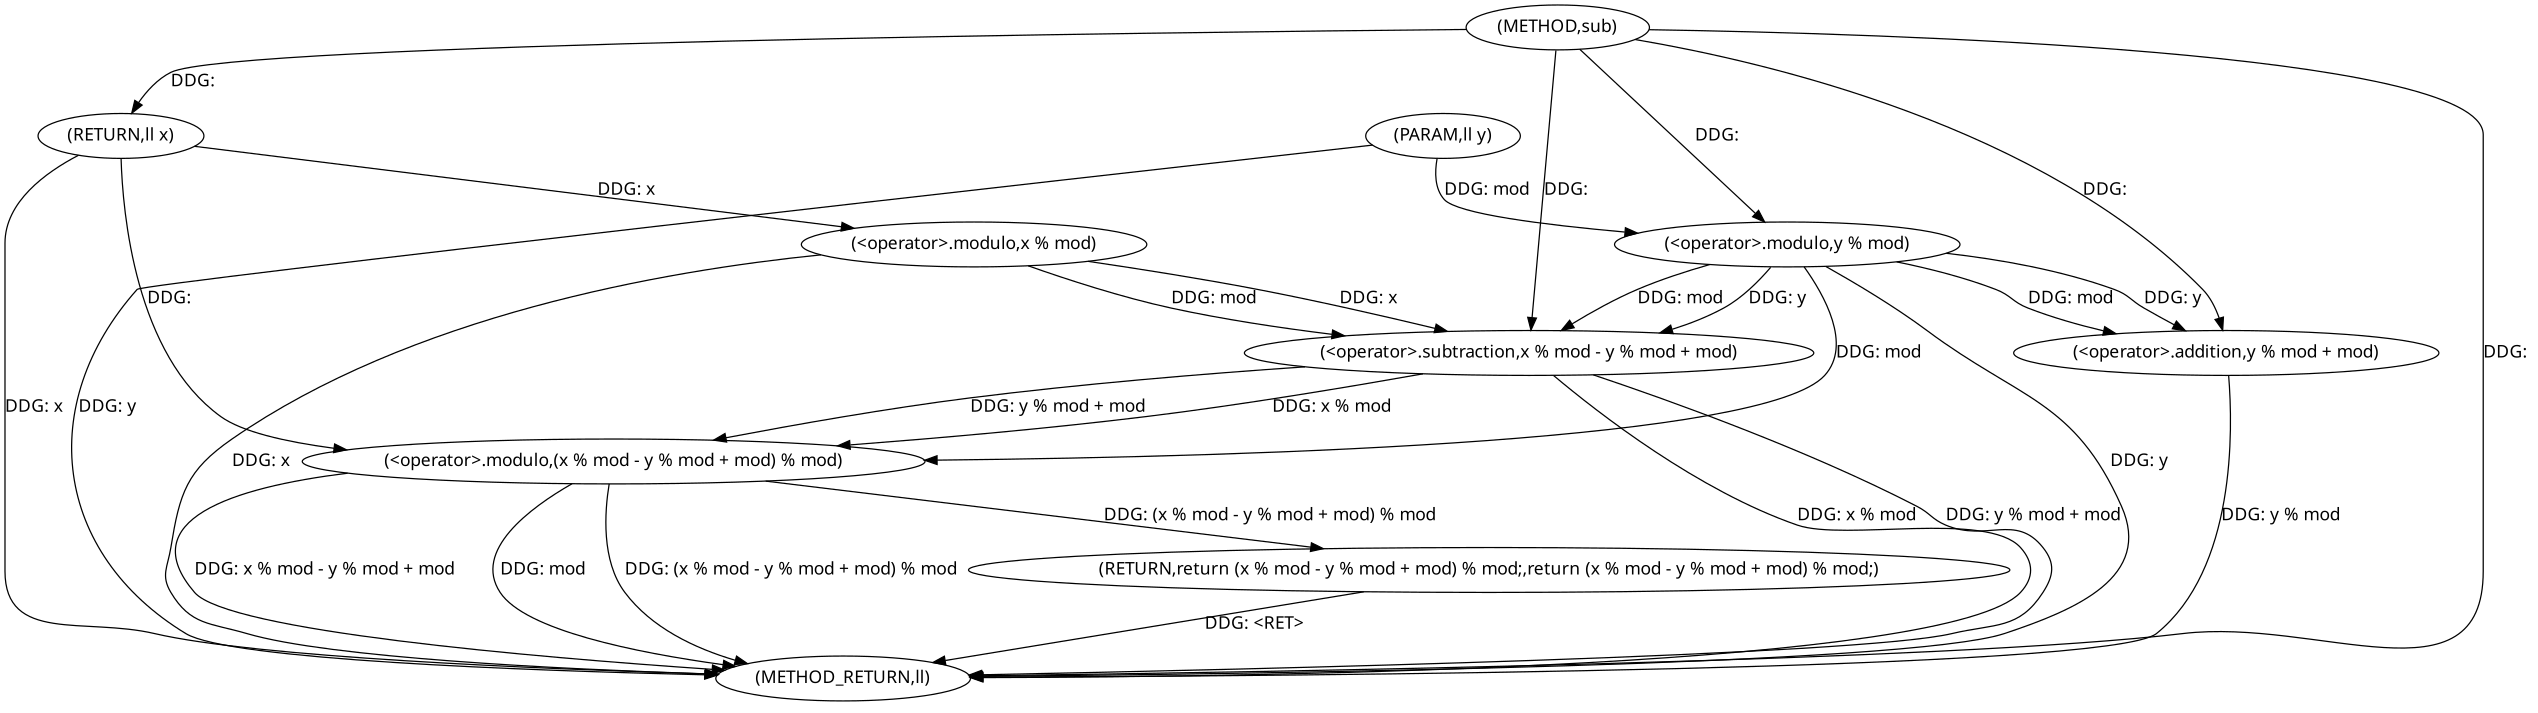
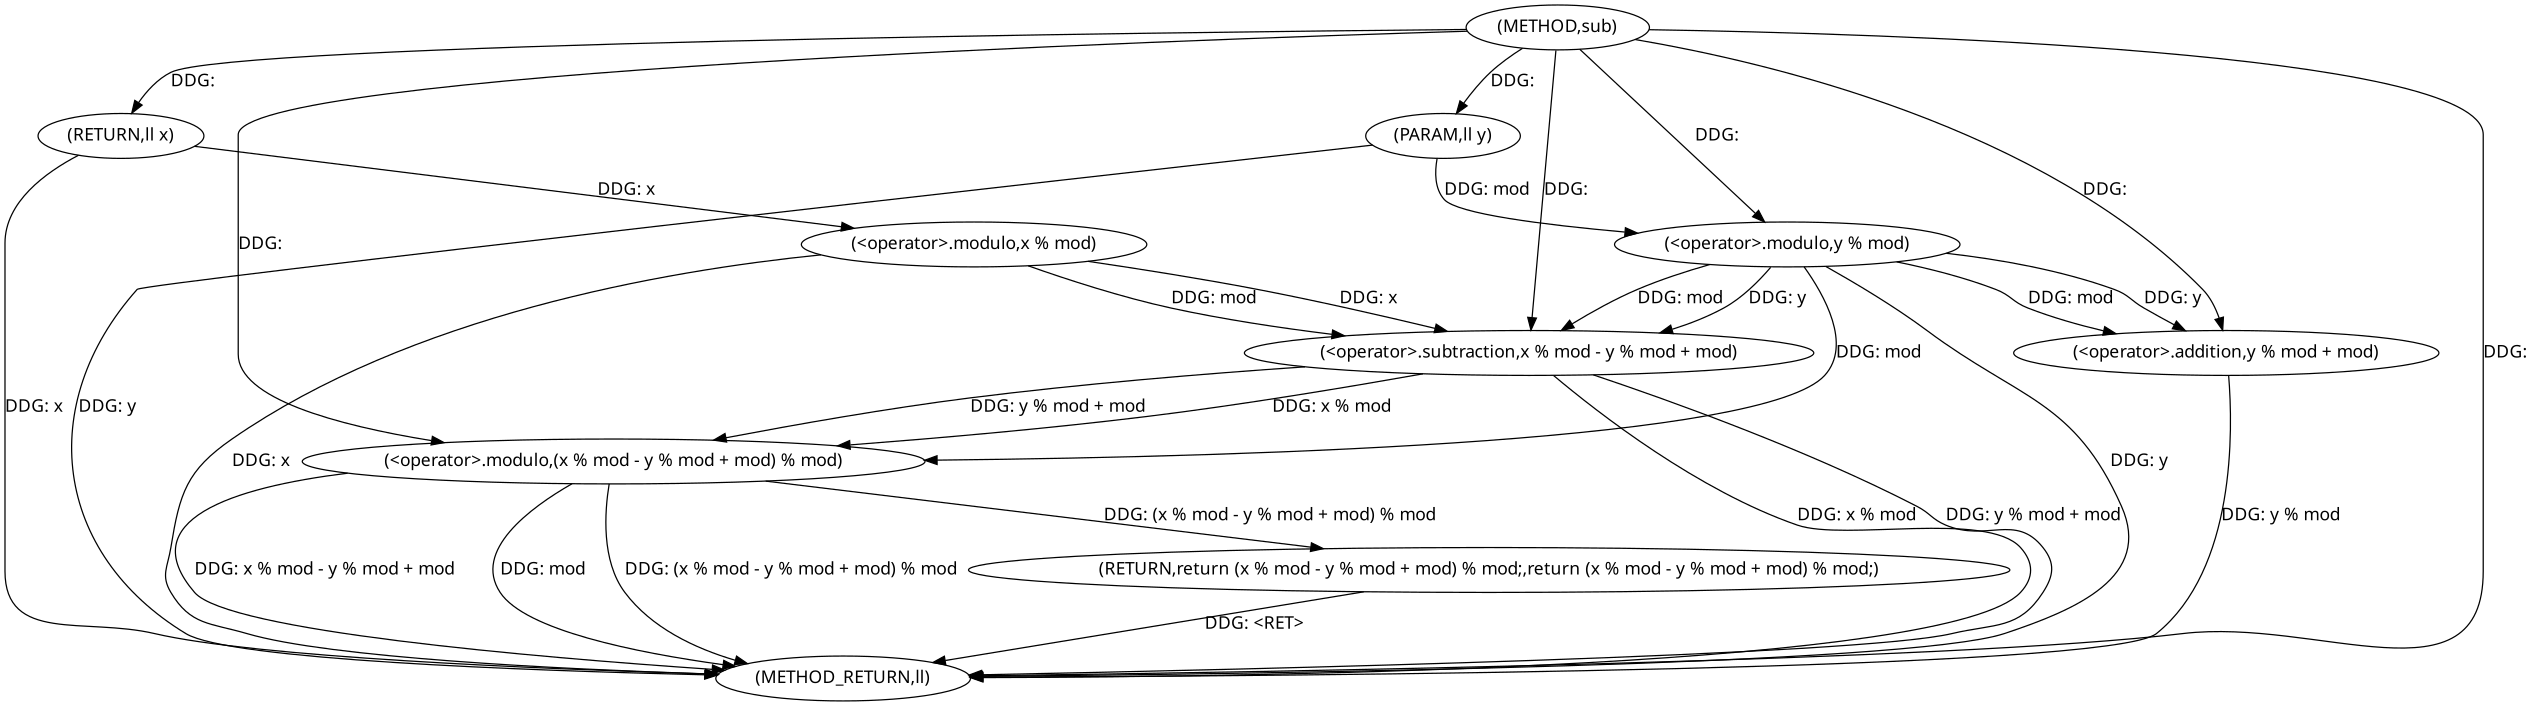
edge "(METHOD,sub)" -> "(PARAM,ll y)": added, label "DDG:"
edge "(RETURN,ll x)" -> "(<operator>.modulo,(x % mod - y % mod + mod) % mod)": now "(METHOD,sub)" -> "(<operator>.modulo,(x % mod - y % mod + mod) % mod)"
